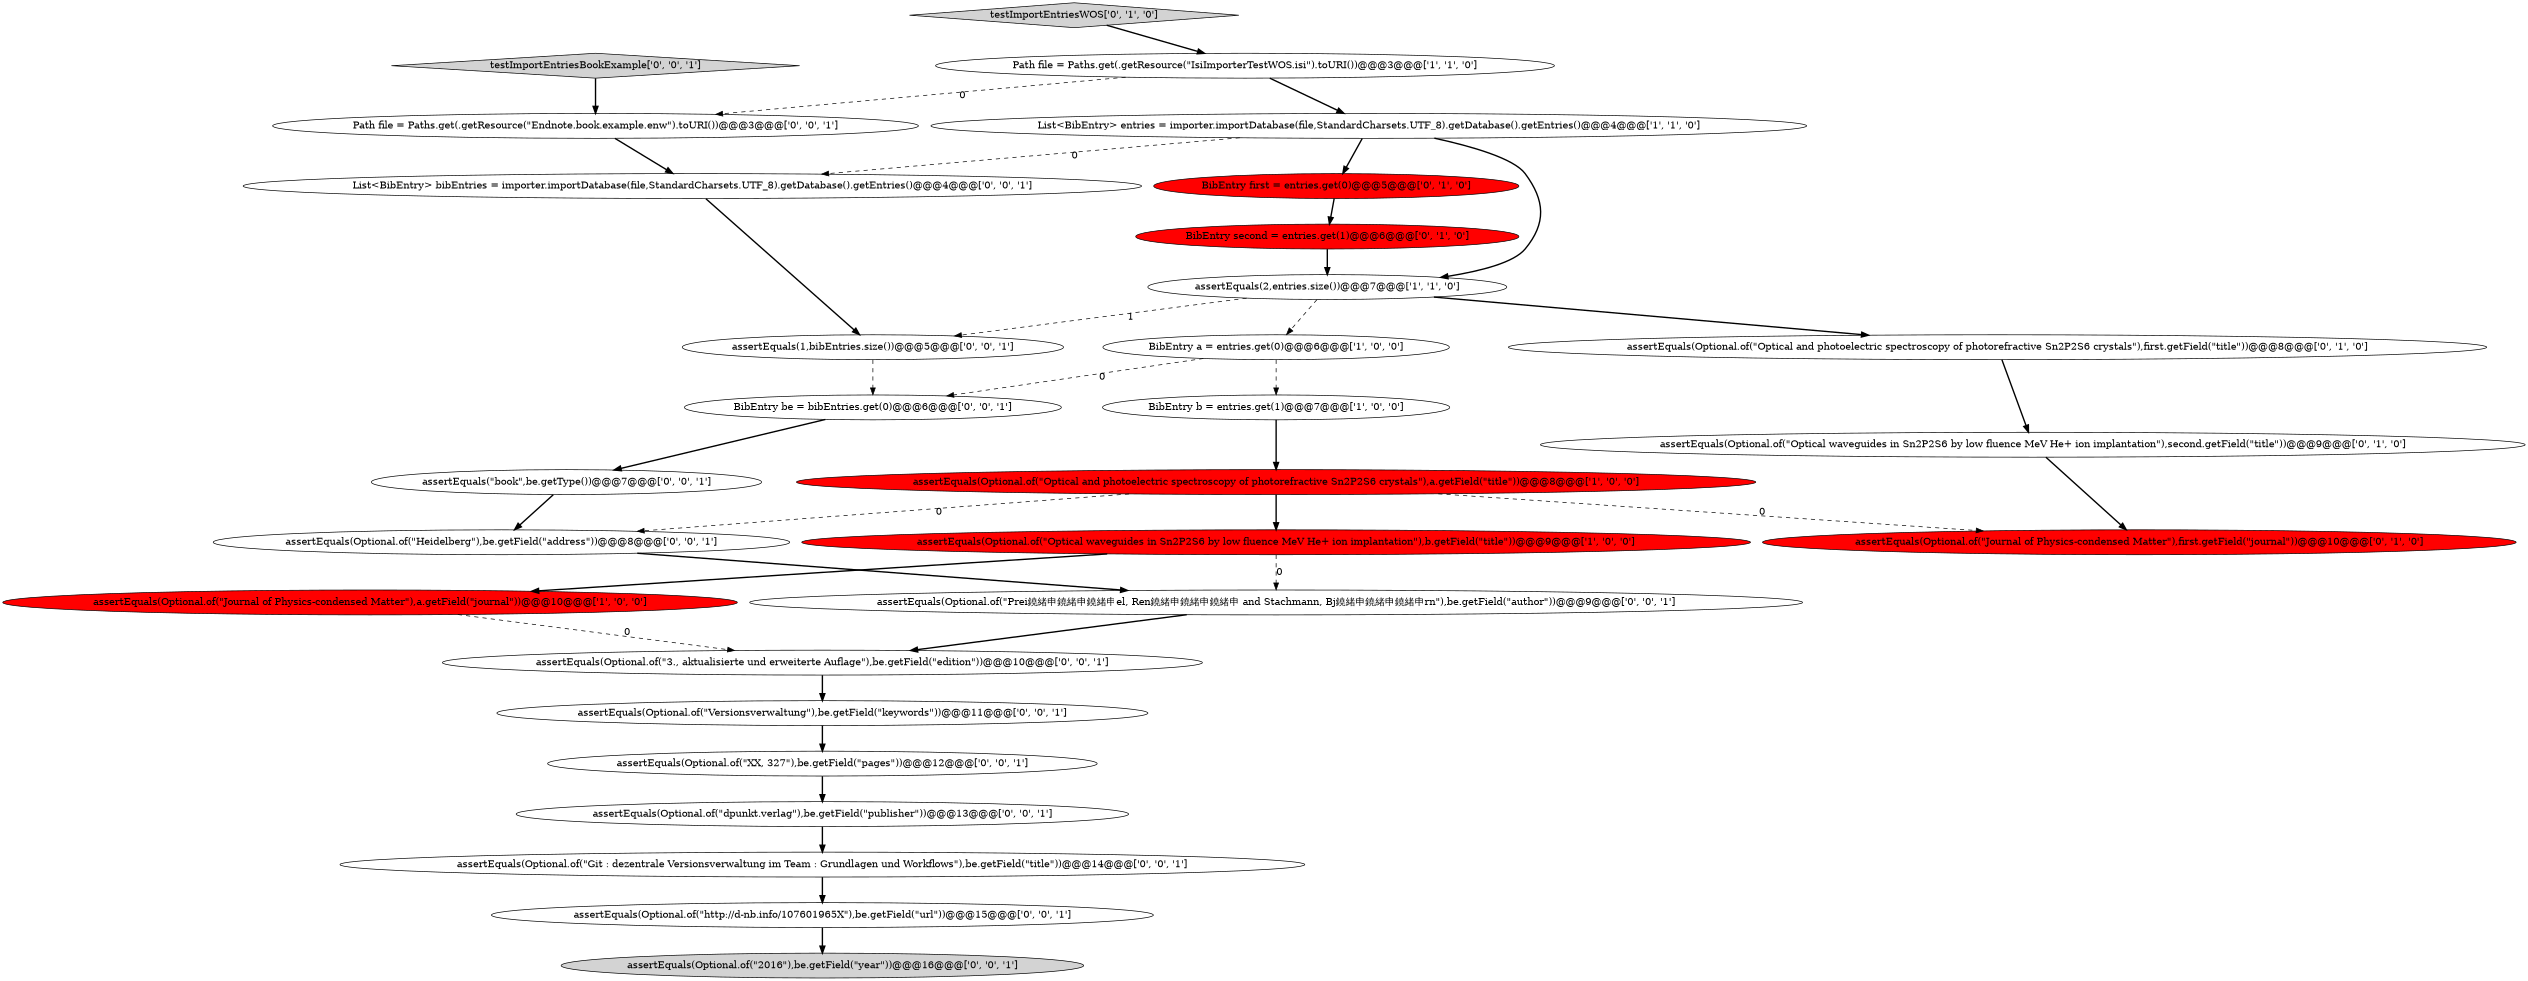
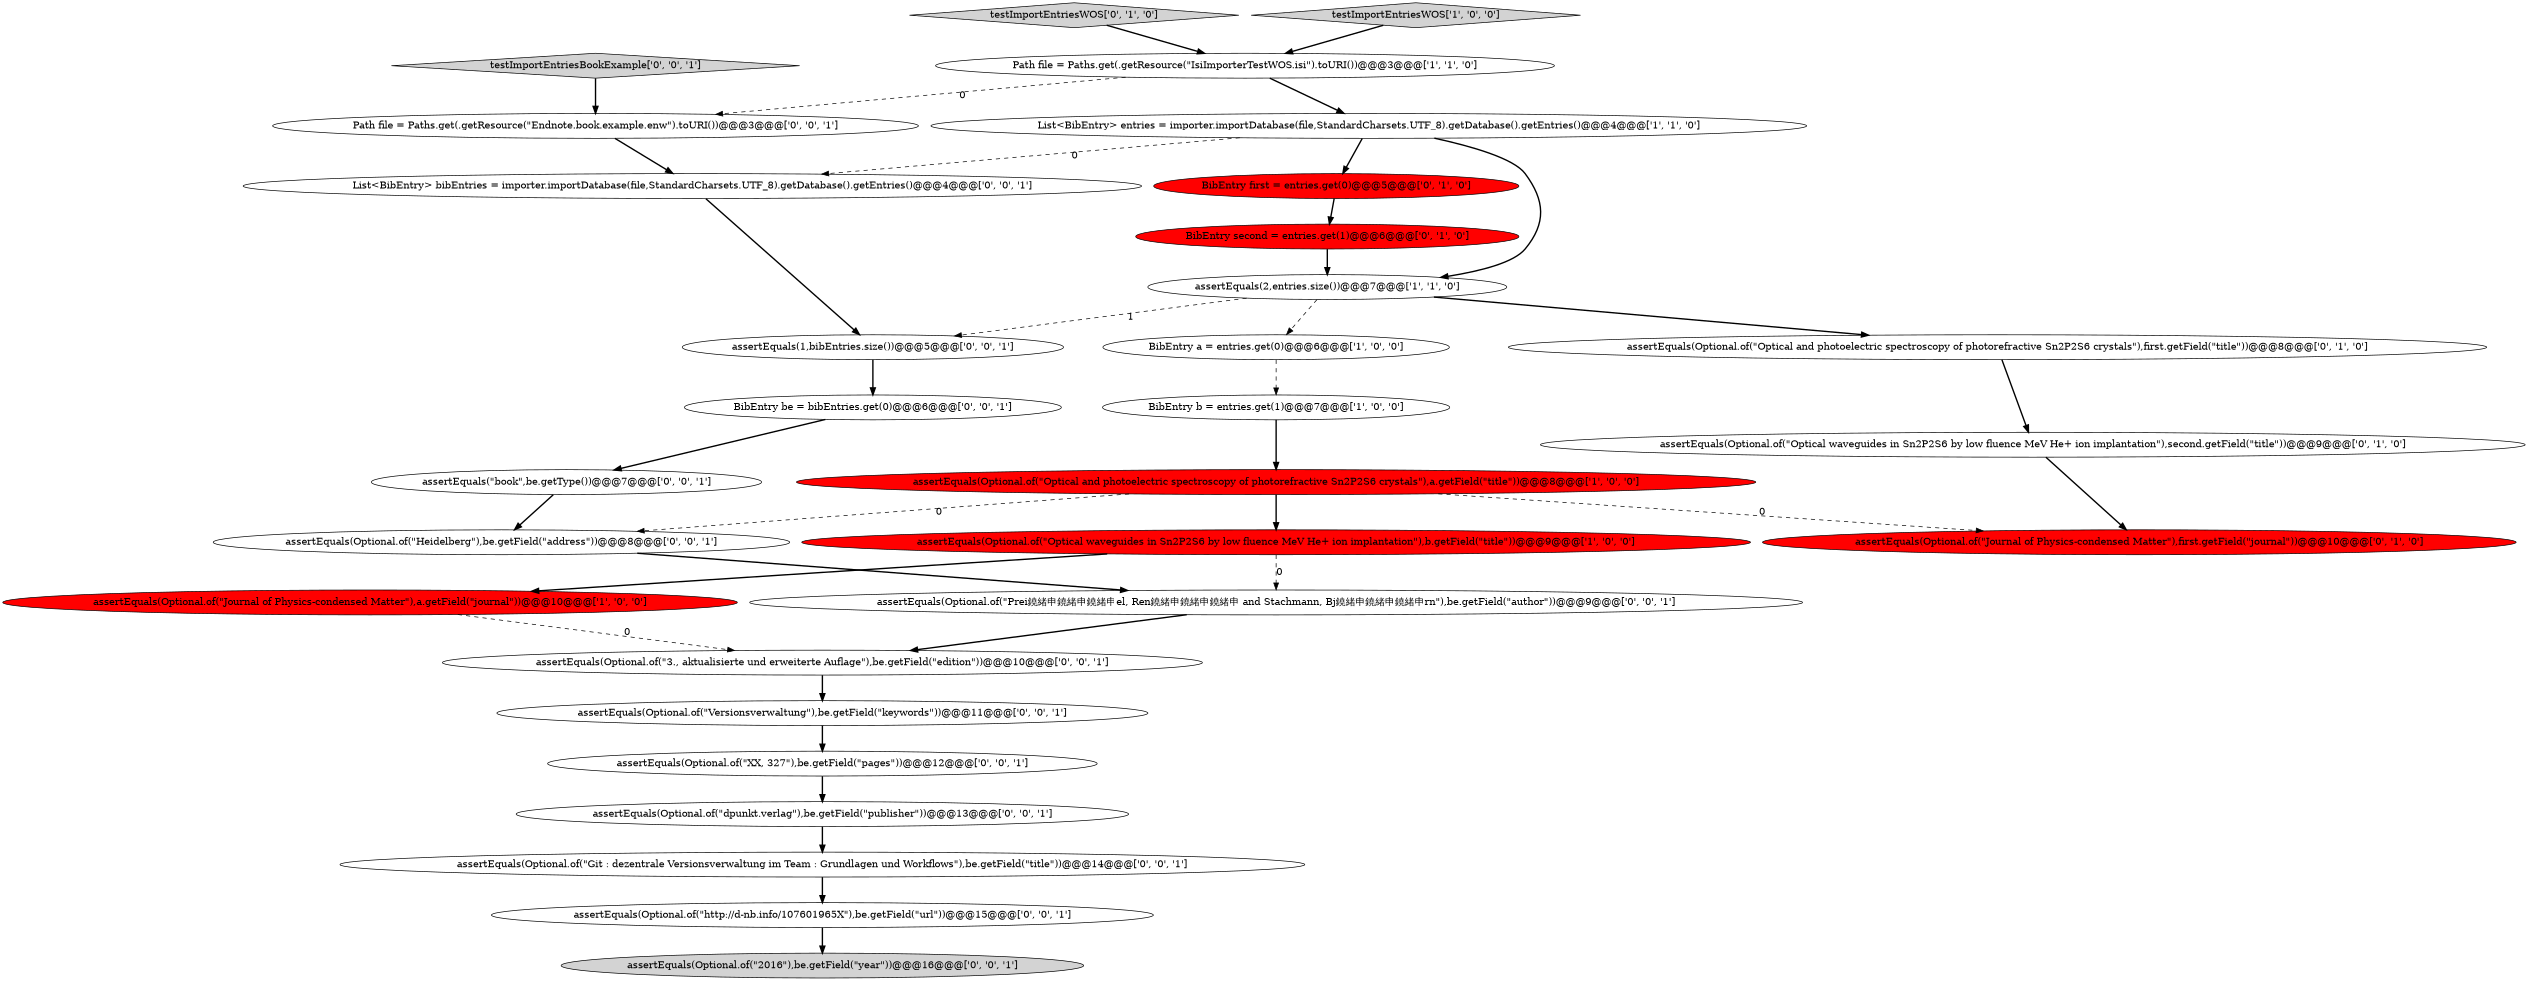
node "testImportEntriesWOS['1', '0', '0']": added
edge "assertEquals(1,bibEntries.size())@@@5@@@['0', '0', '1']" -> "BibEntry be = bibEntries.get(0)@@@6@@@['0', '0', '1']": style dashed -> bold
edge "BibEntry a = entries.get(0)@@@6@@@['1', '0', '0']" -> "BibEntry be = bibEntries.get(0)@@@6@@@['0', '0', '1']": removed, label "0"
